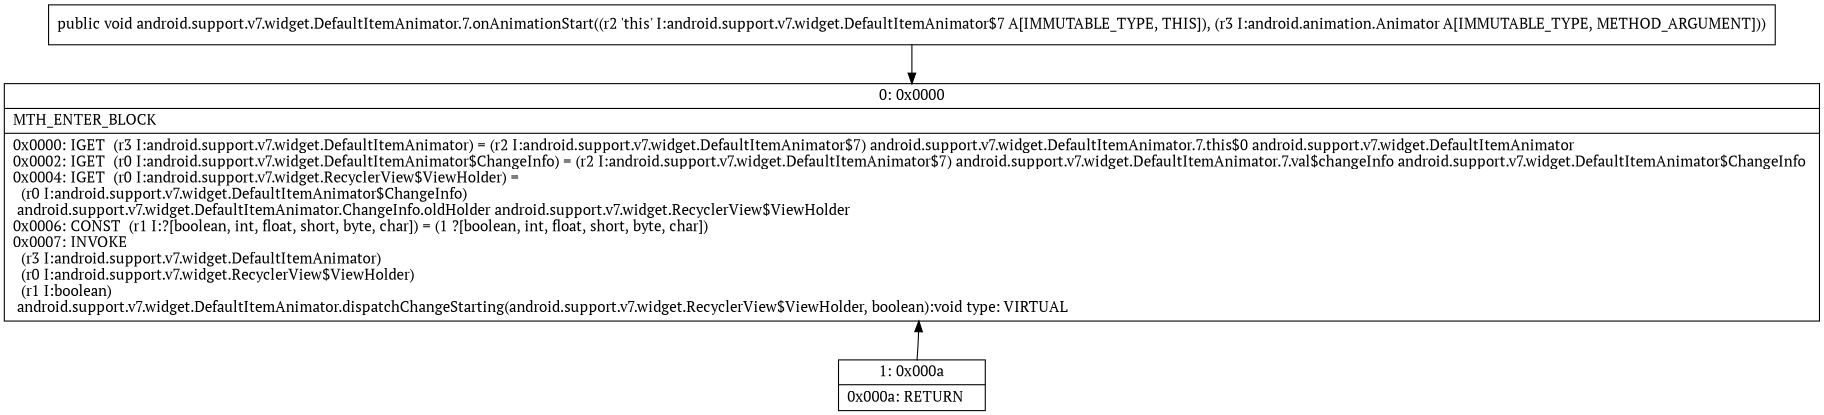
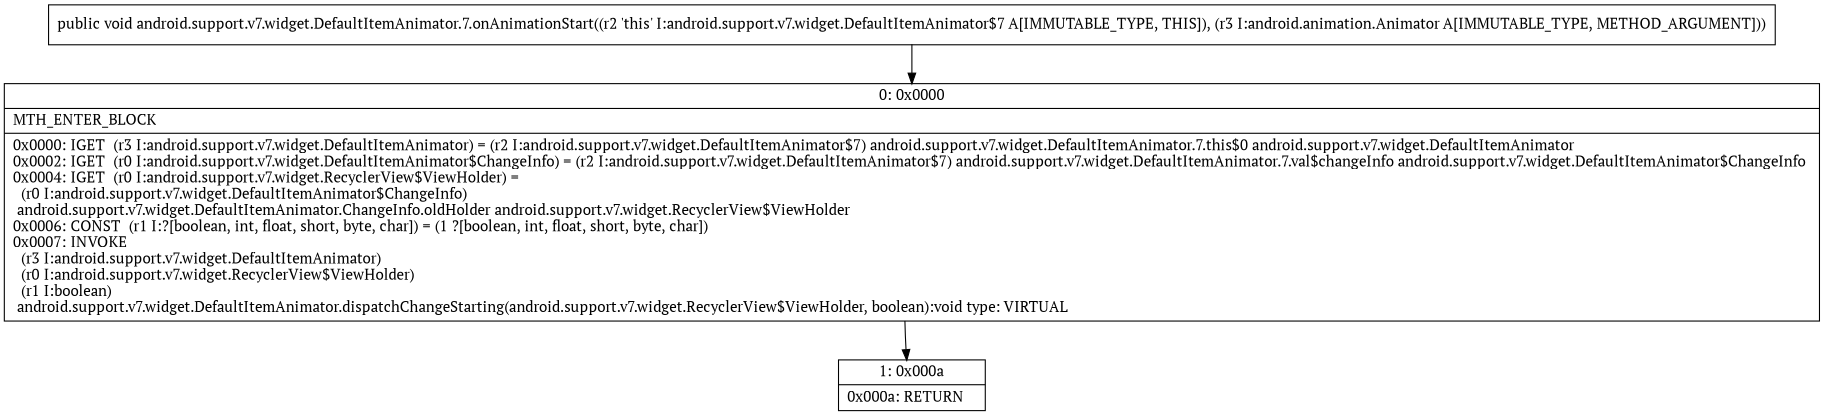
edge "1: 0x000a" -> "0: 0x0000": reversed
